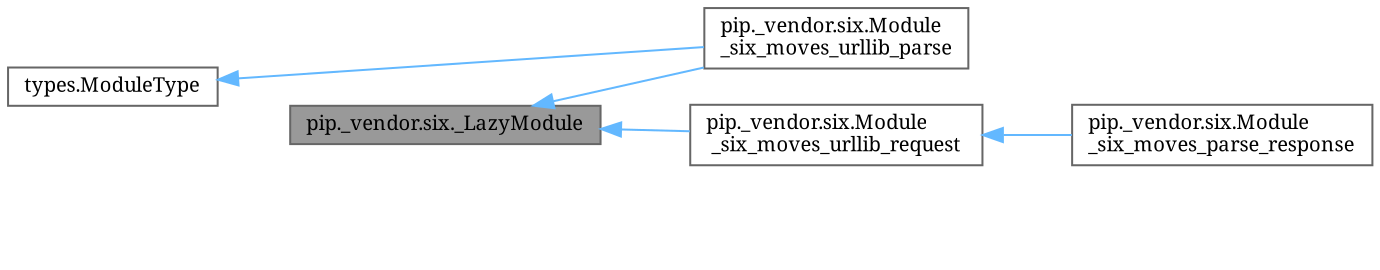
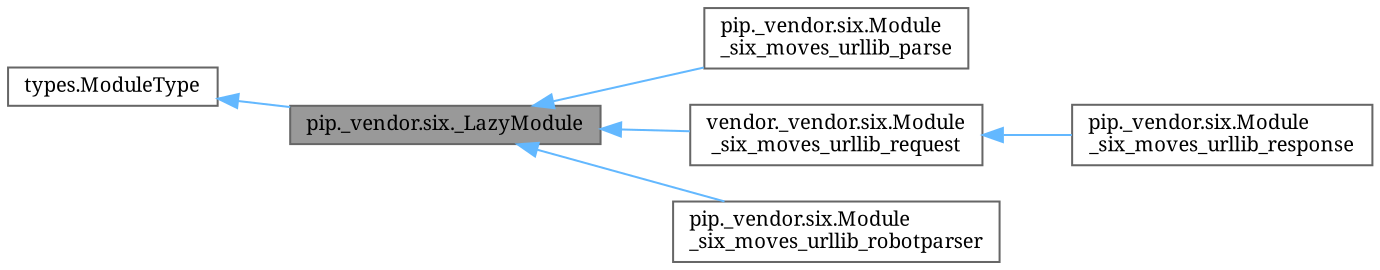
edge "pip._vendor.six.Module _six_moves_urllib_parse" -> "types.ModuleType": now "pip._vendor.six._LazyModule" -> "types.ModuleType"
node "pip._vendor.six.Module _six_moves_urllib_request": label "pip._vendor.six.Module _six_moves_urllib_request" -> "vendor._vendor.six.Module _six_moves_urllib_request"
node "pip._vendor.six.Module _six_moves_parse_response": label "pip._vendor.six.Module _six_moves_parse_response" -> "pip._vendor.six.Module _six_moves_urllib_response"
node "pip._vendor.six.Module _six_moves_urllib_robotparser": added
